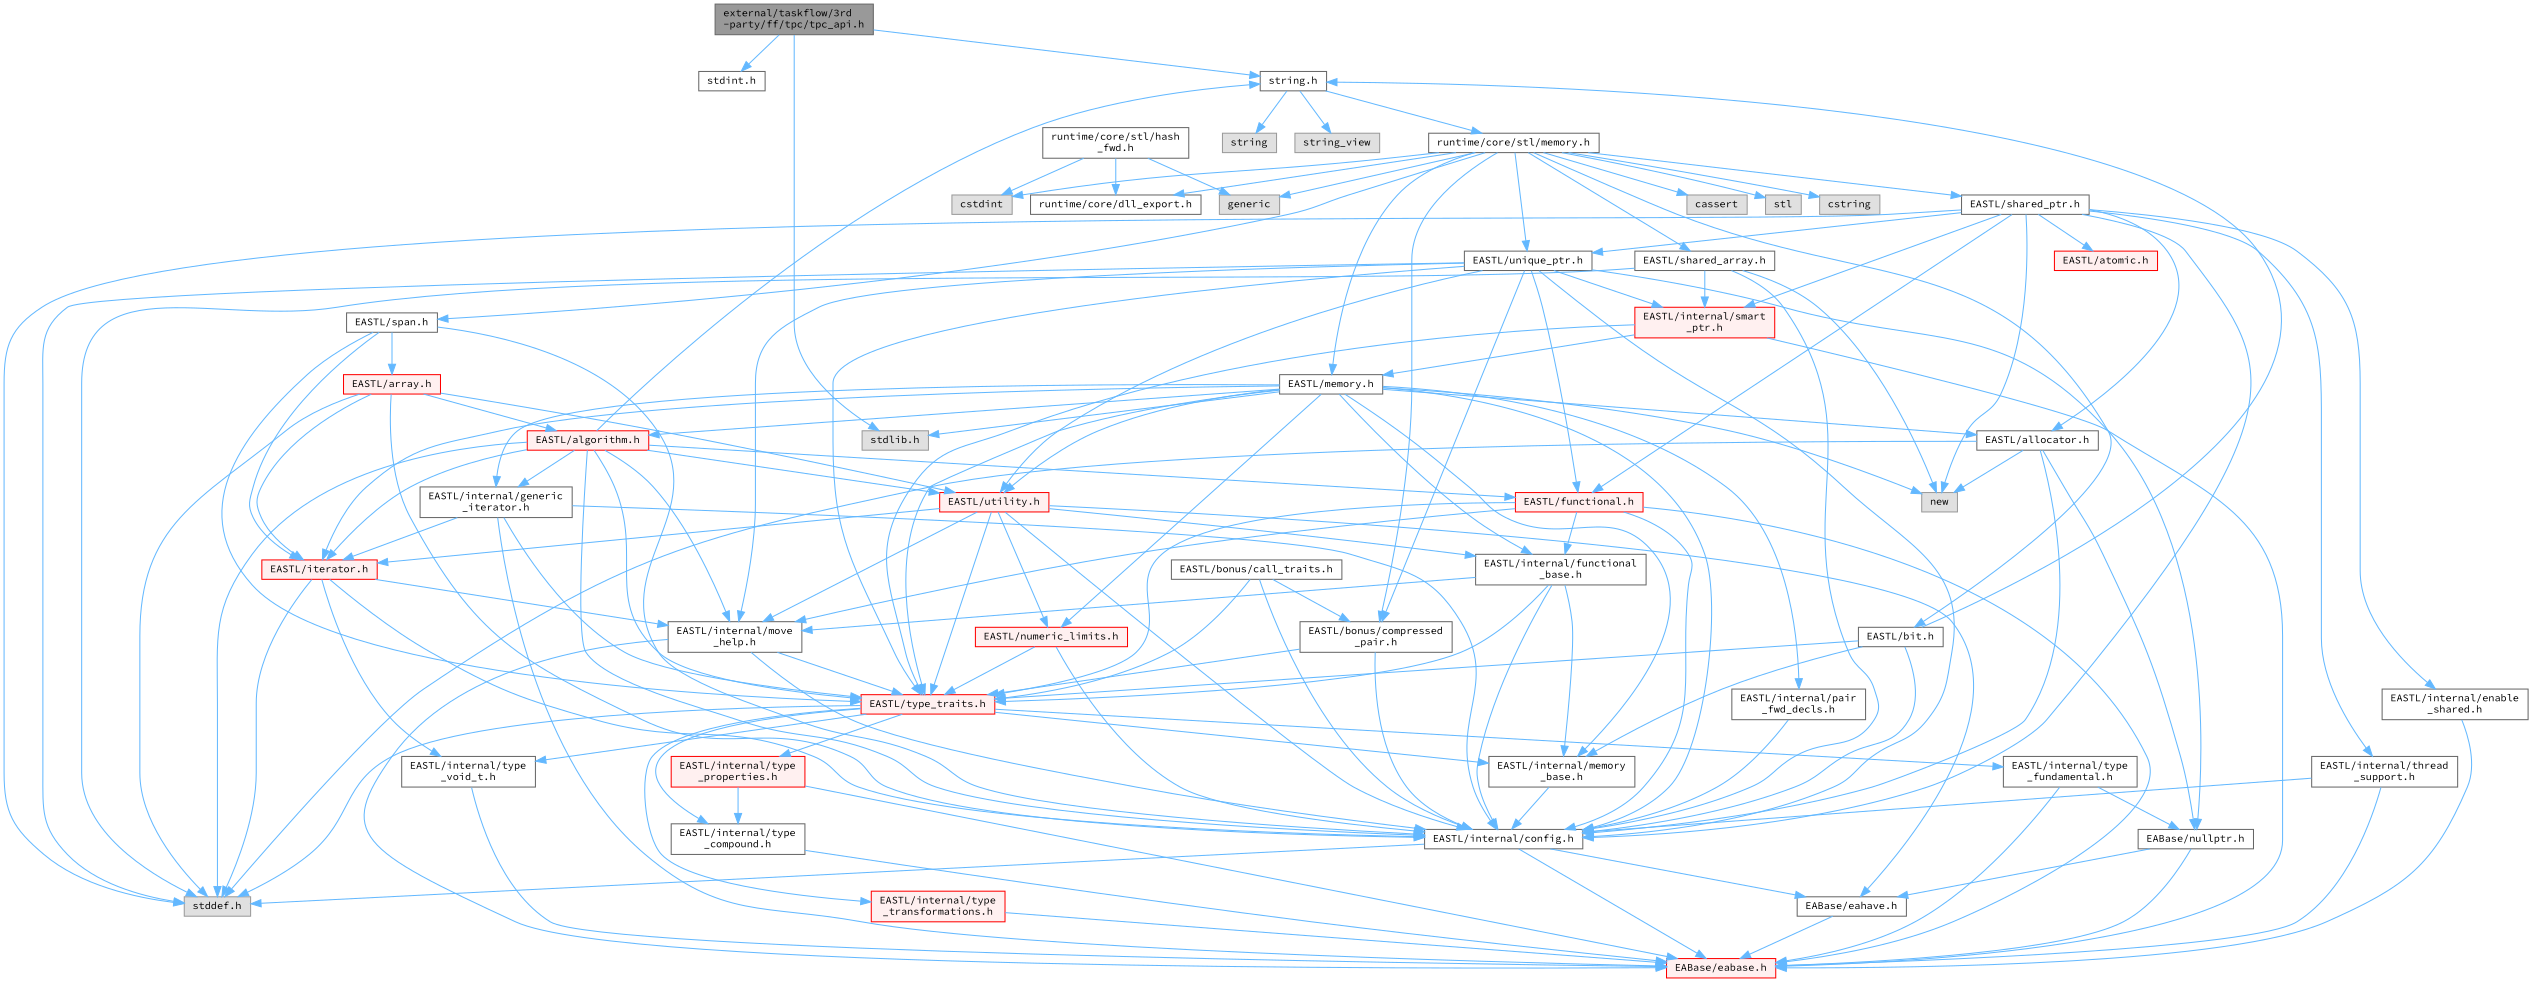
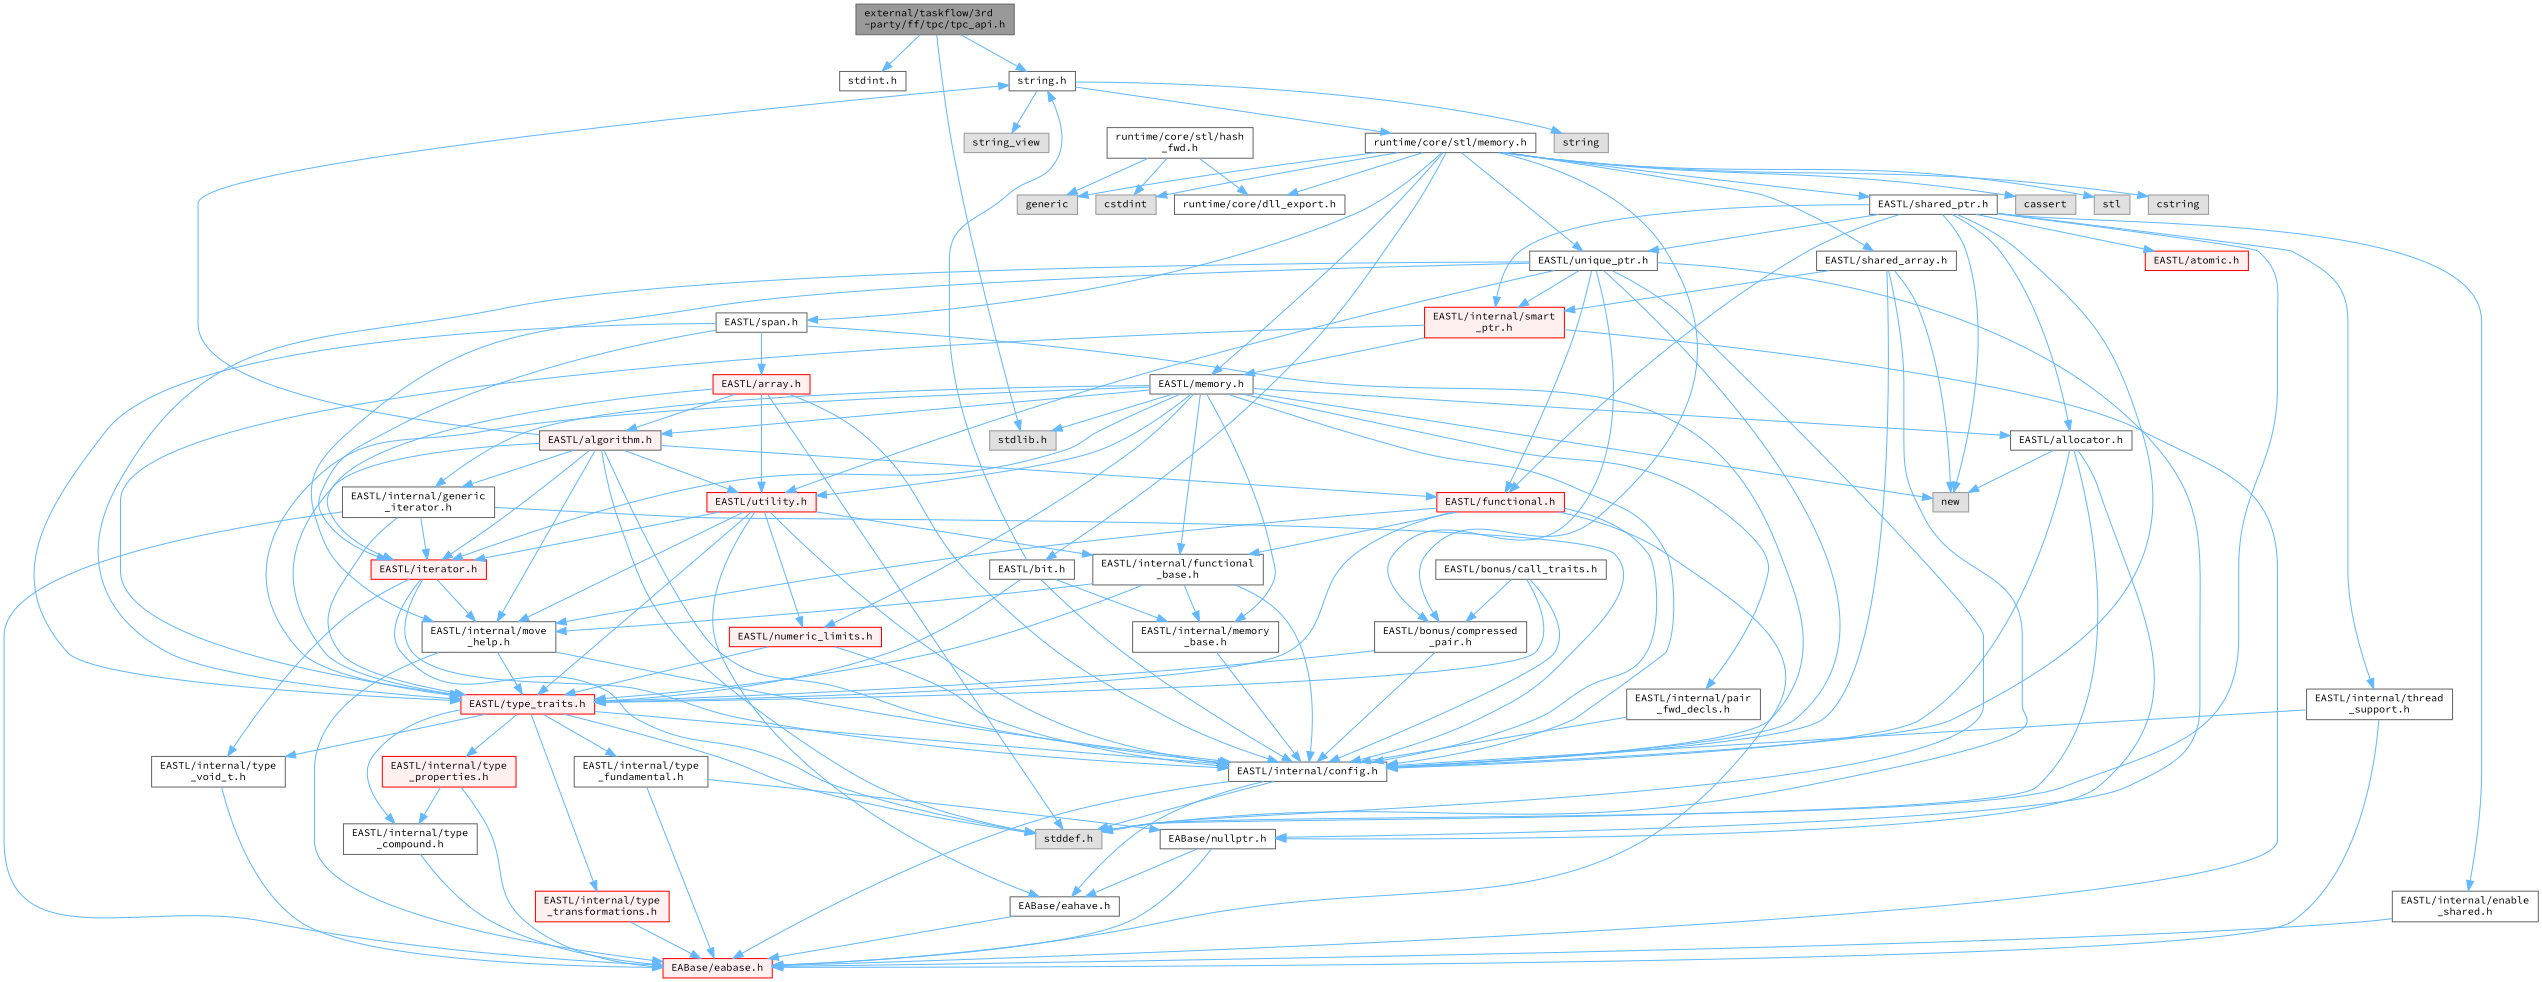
node "EASTL/algorithm.h": color red -> grey40
edge "EASTL/type_traits.h" -> "EASTL/internal/memory _base.h": now "EASTL/type_traits.h" -> "EASTL/internal/config.h"
